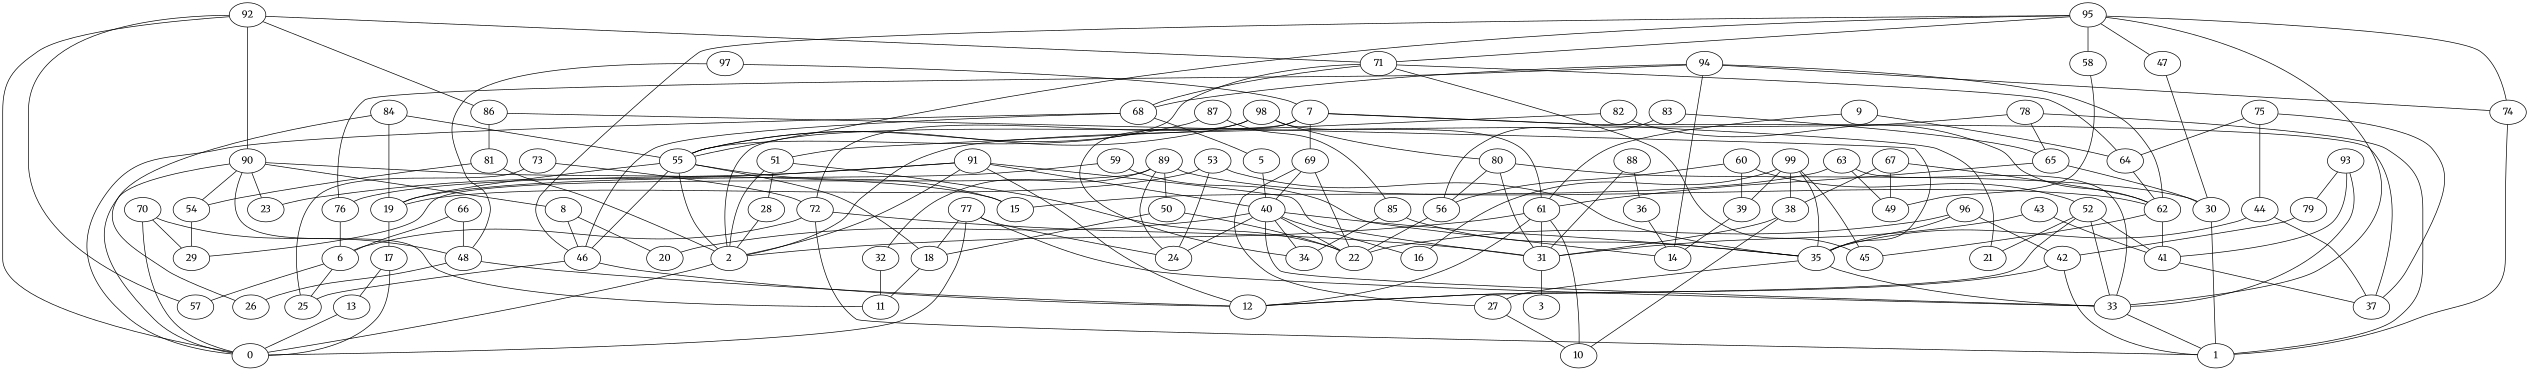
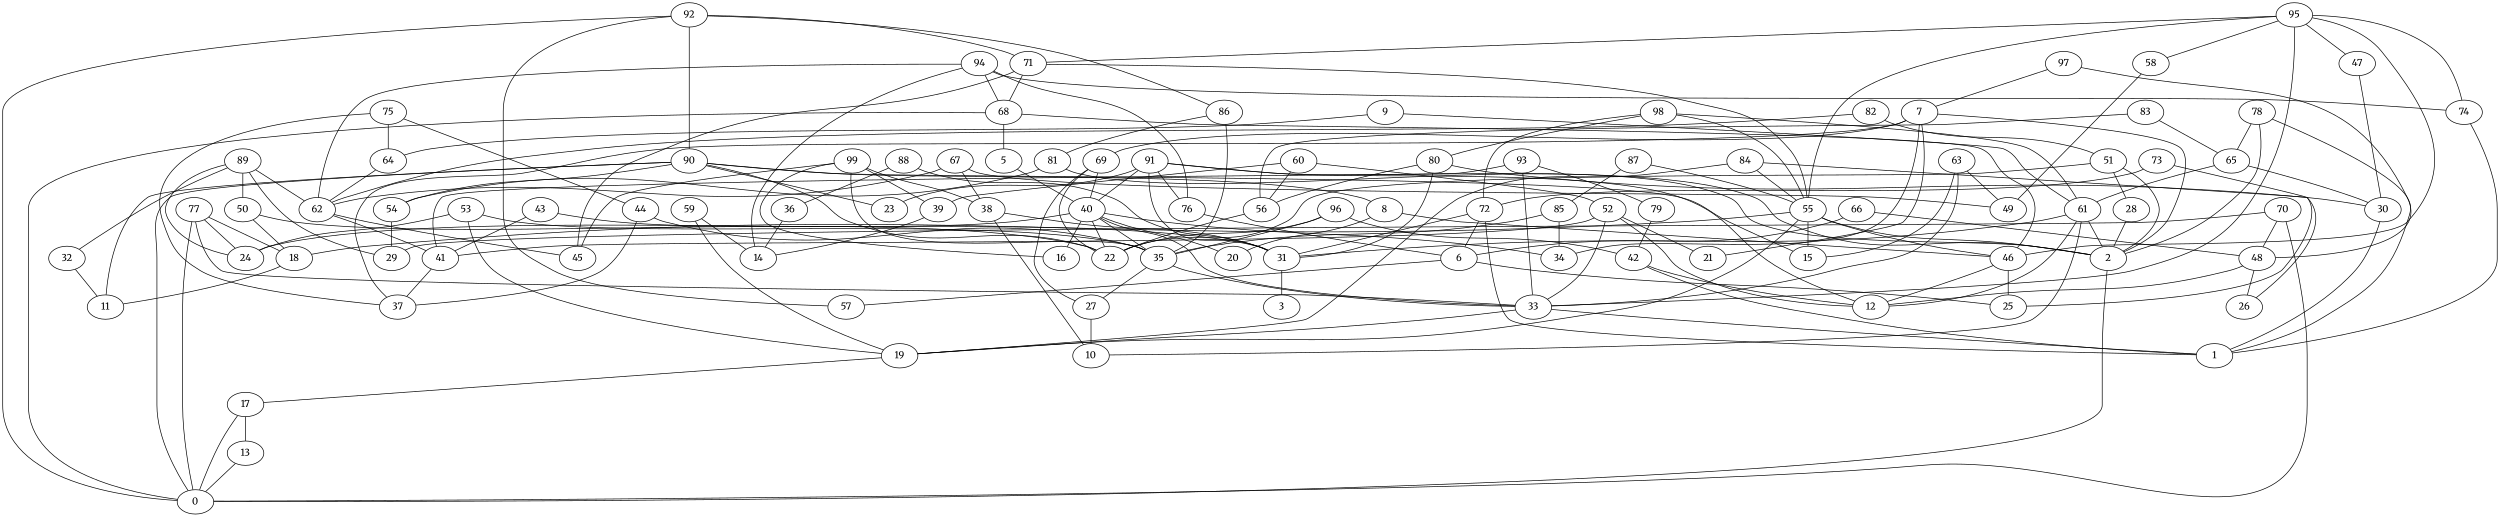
edge "71" -- "64": removed
edge "90" -- "22": added
edge "33" -- "19": added
